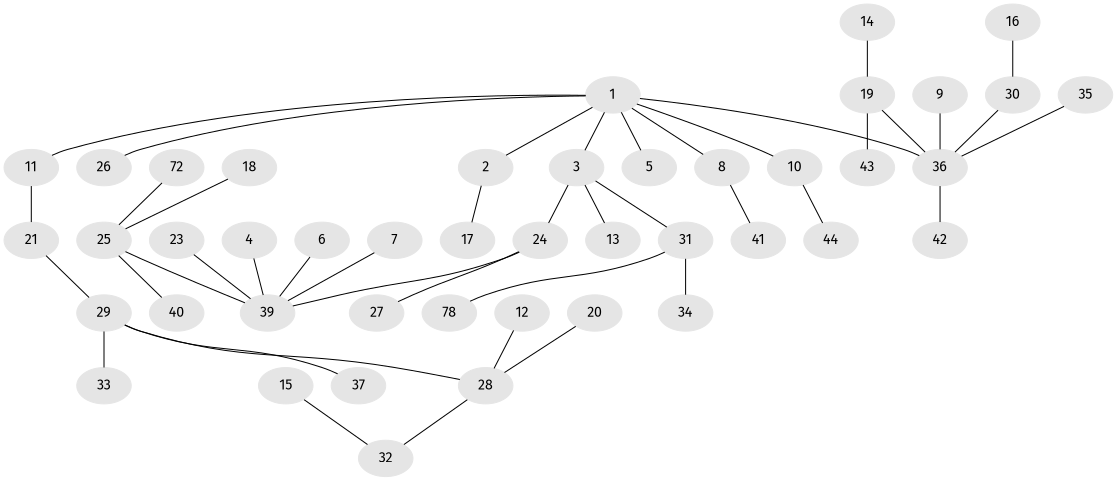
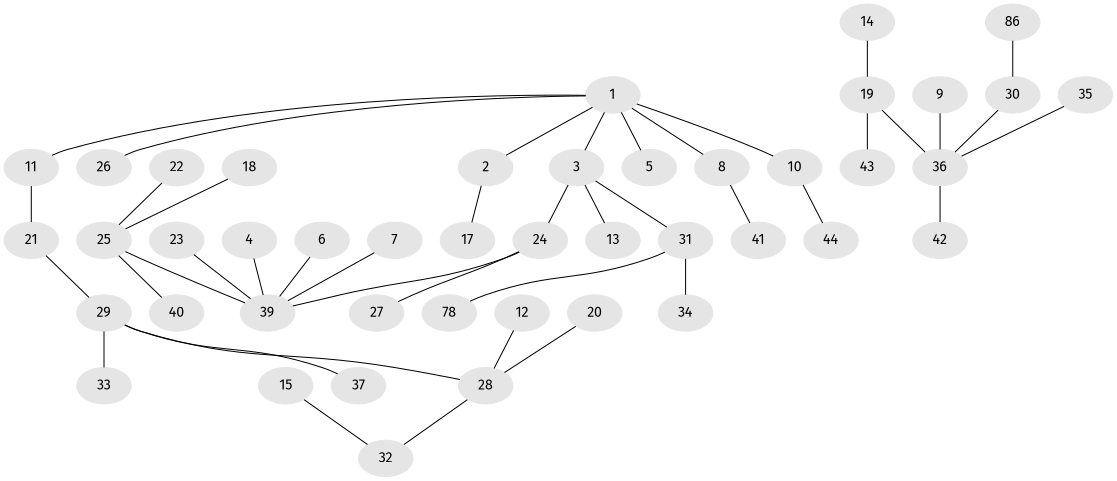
node "16": label "16" -> "86"
edge "1" -- "36": removed
node "72": label "72" -> "22"
